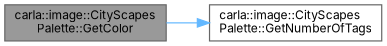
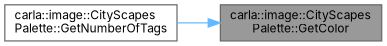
edge "carla::image::CityScapes Palette::GetColor" -> "carla::image::CityScapes Palette::GetNumberOfTags": reversed
